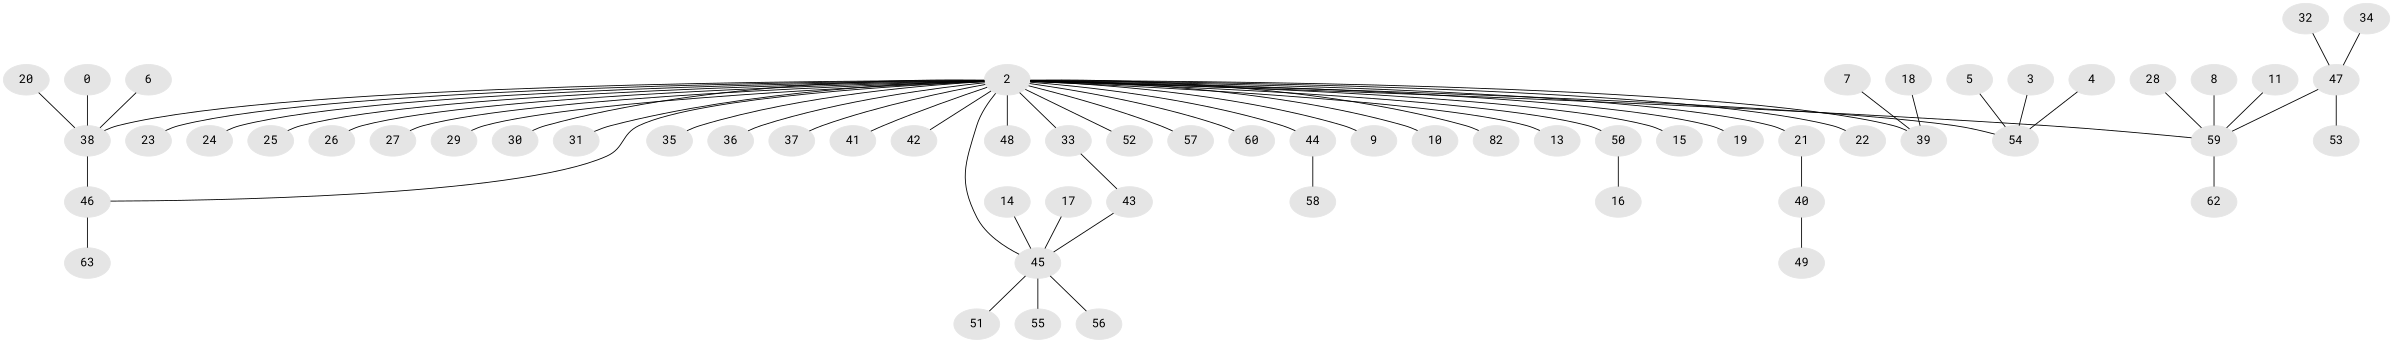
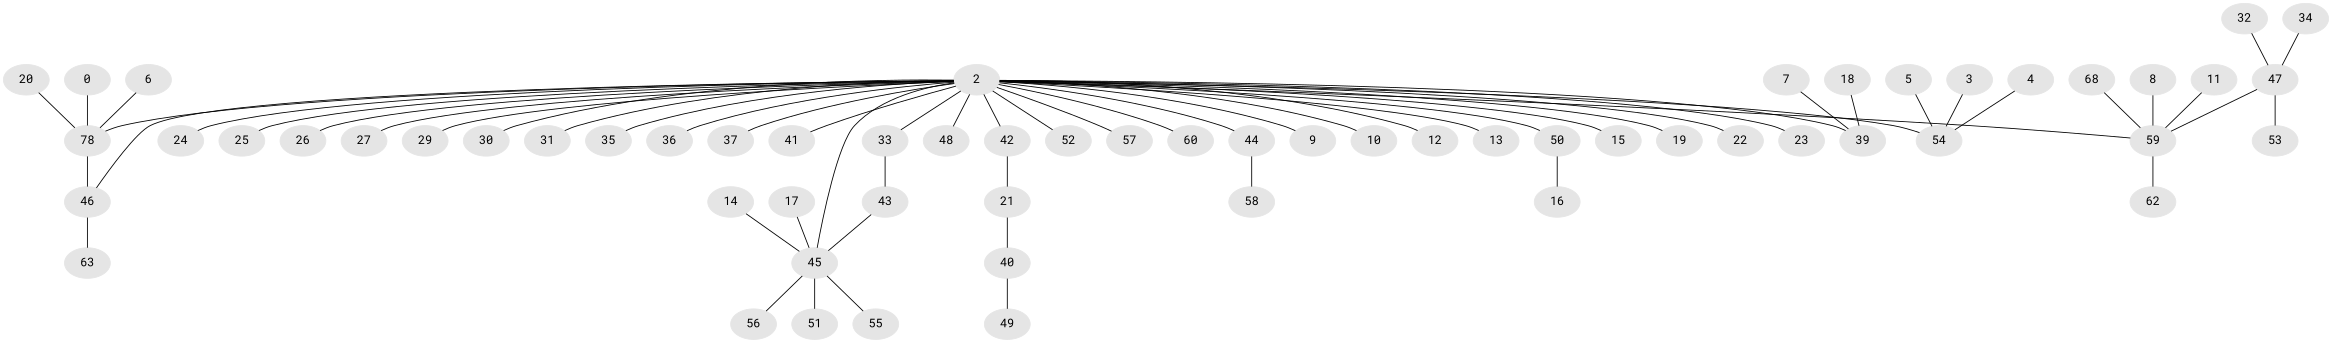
node "28": label "28" -> "68"
edge "2" -- "21": now "42" -- "21"
node "38": label "38" -> "78"
node "82": label "82" -> "12"
